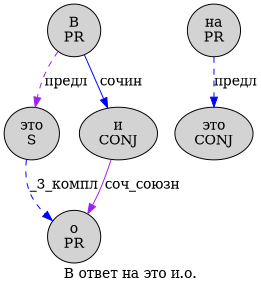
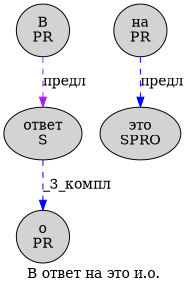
node "это S": label "это S" -> "ответ S"
node "и CONJ": removed
node "это CONJ": label "это CONJ" -> "это SPRO"
